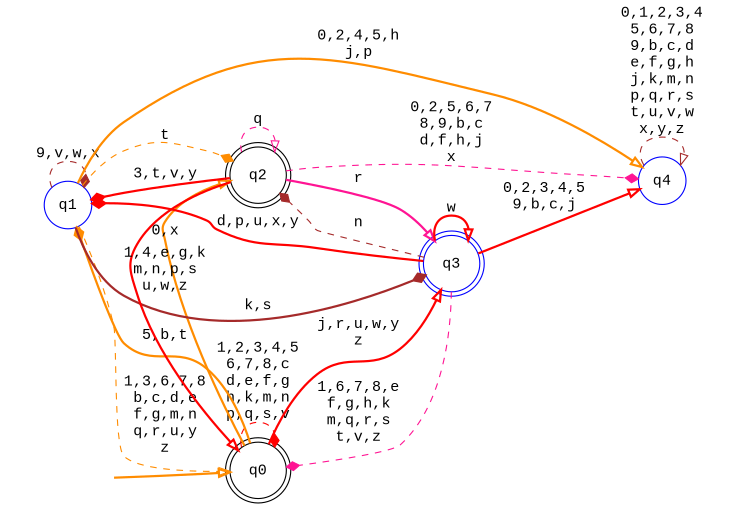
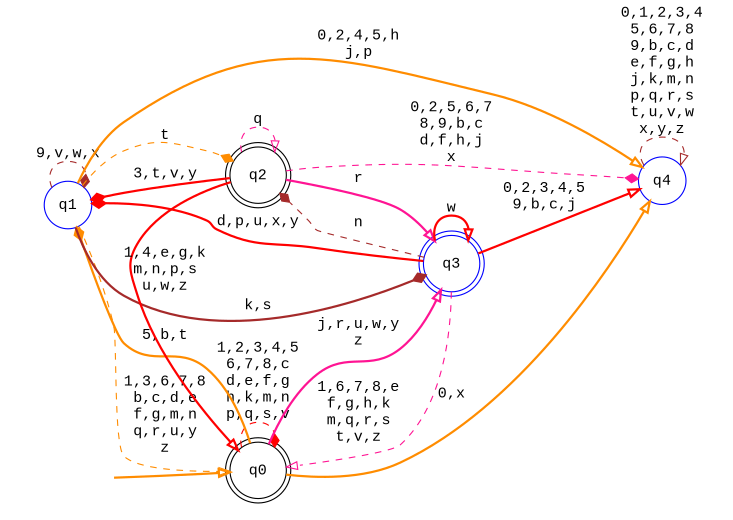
edge "q0" -> "q2": now "q0" -> "q4"
edge "q0" -> "q3": color red -> deeppink
edge "q3" -> "q0": arrowhead diamond -> onormal
